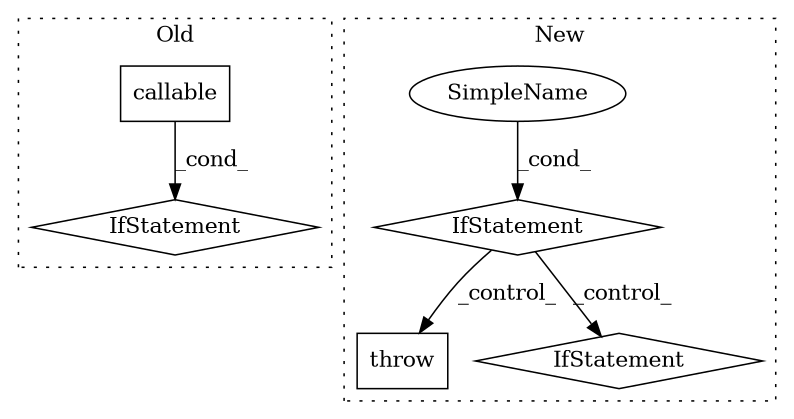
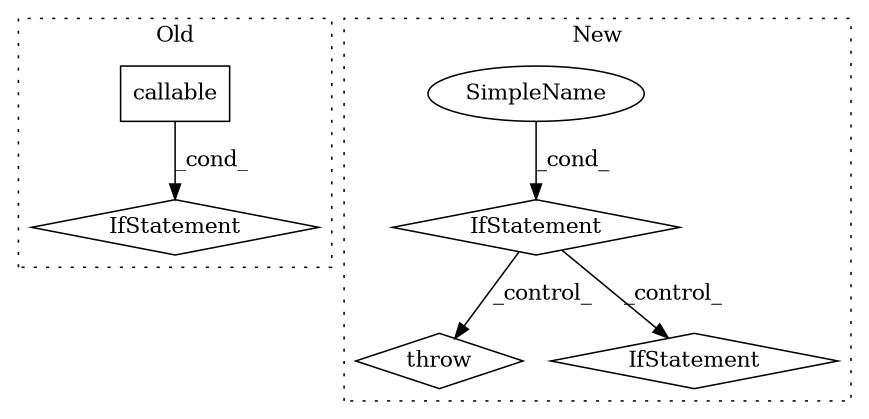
node "throw": shape box -> diamond
